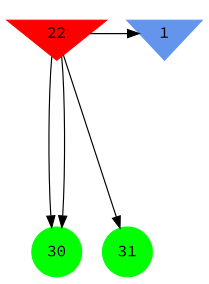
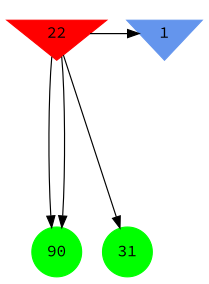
node "30": label "30" -> "90"
